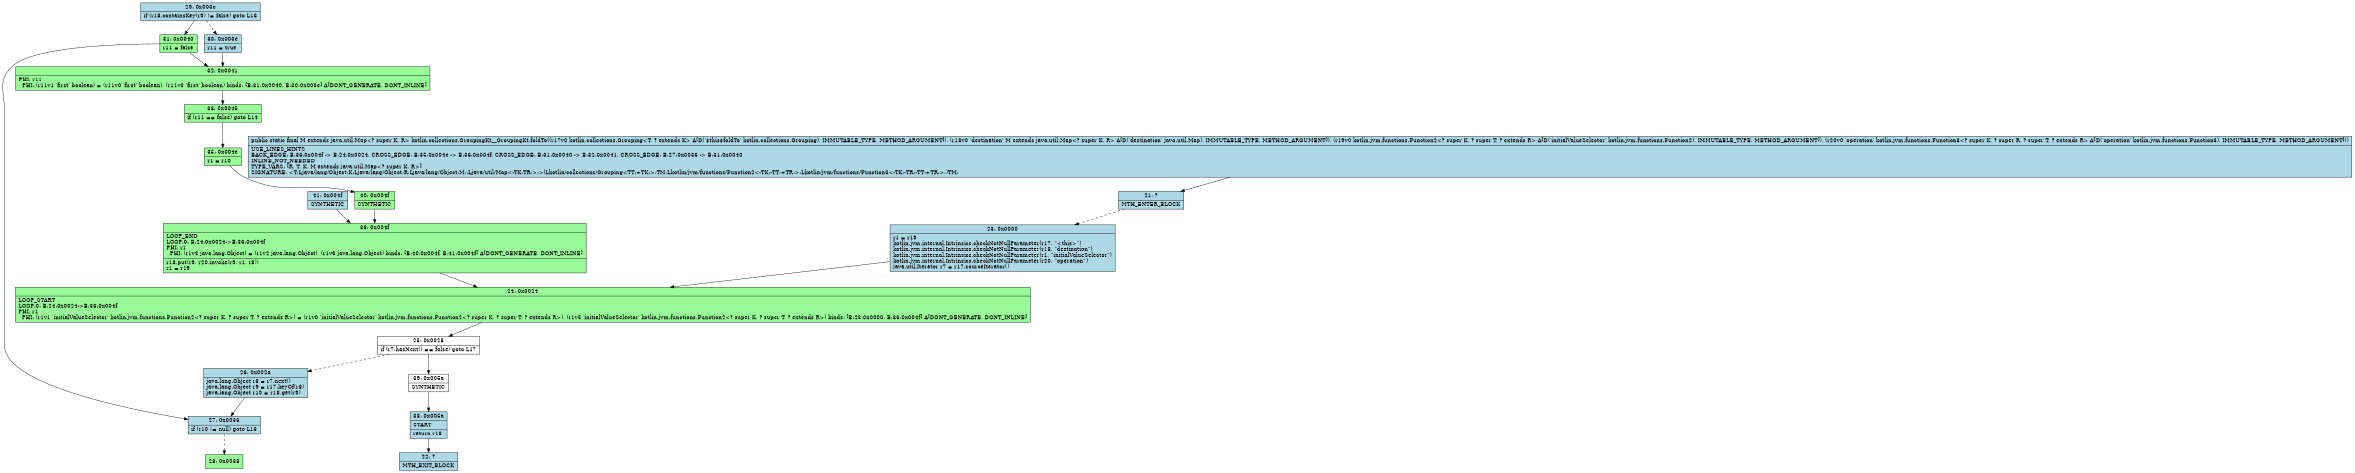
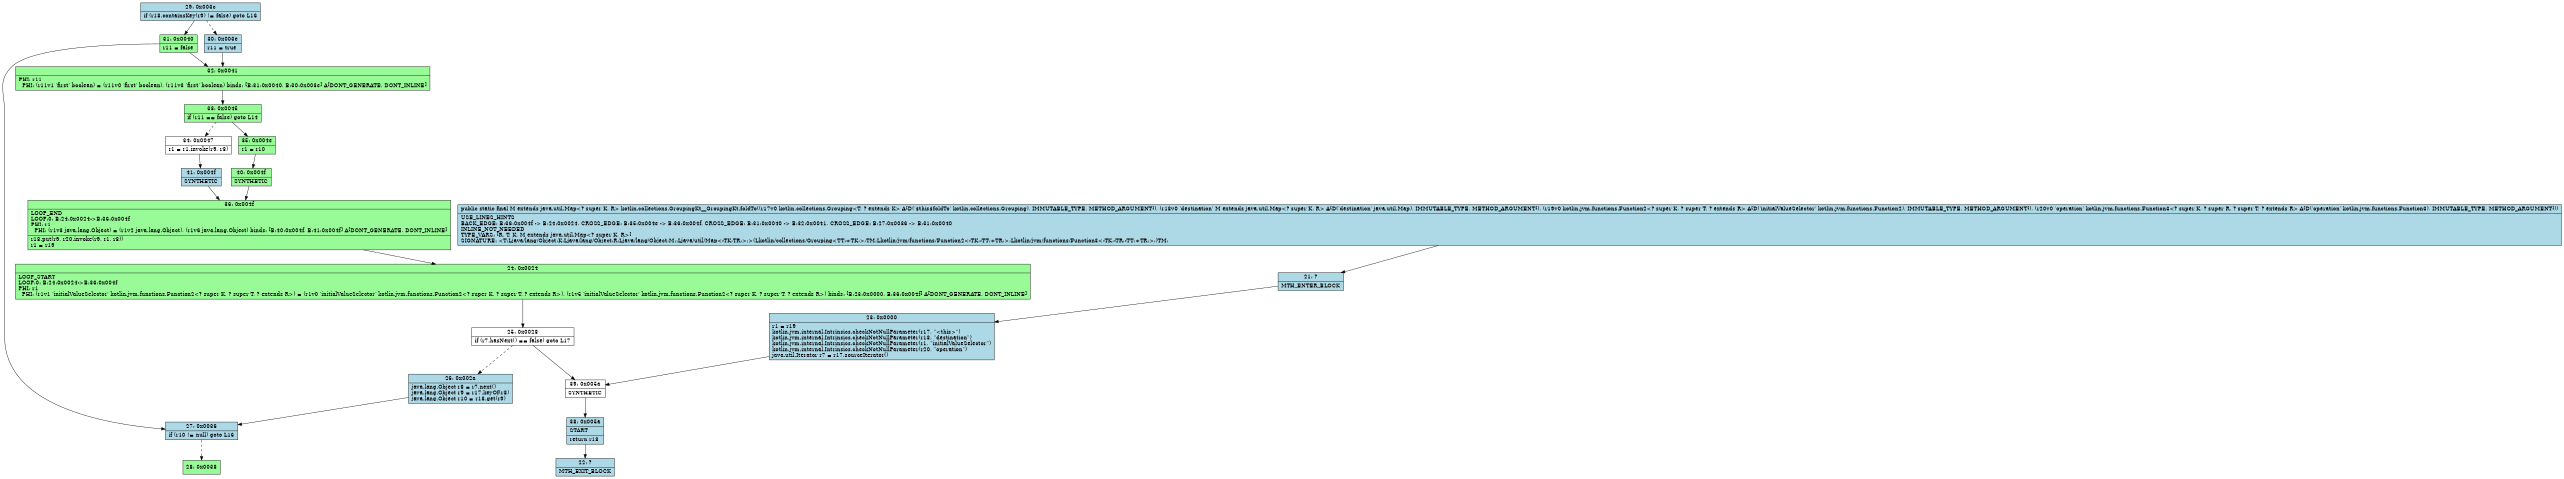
node "34: 0x0047": added
edge "21: ?" -> "23: 0x0000": style dashed -> solid
edge "23: 0x0000" -> "24: 0x0024": now "23: 0x0000" -> "39: 0x005a"
